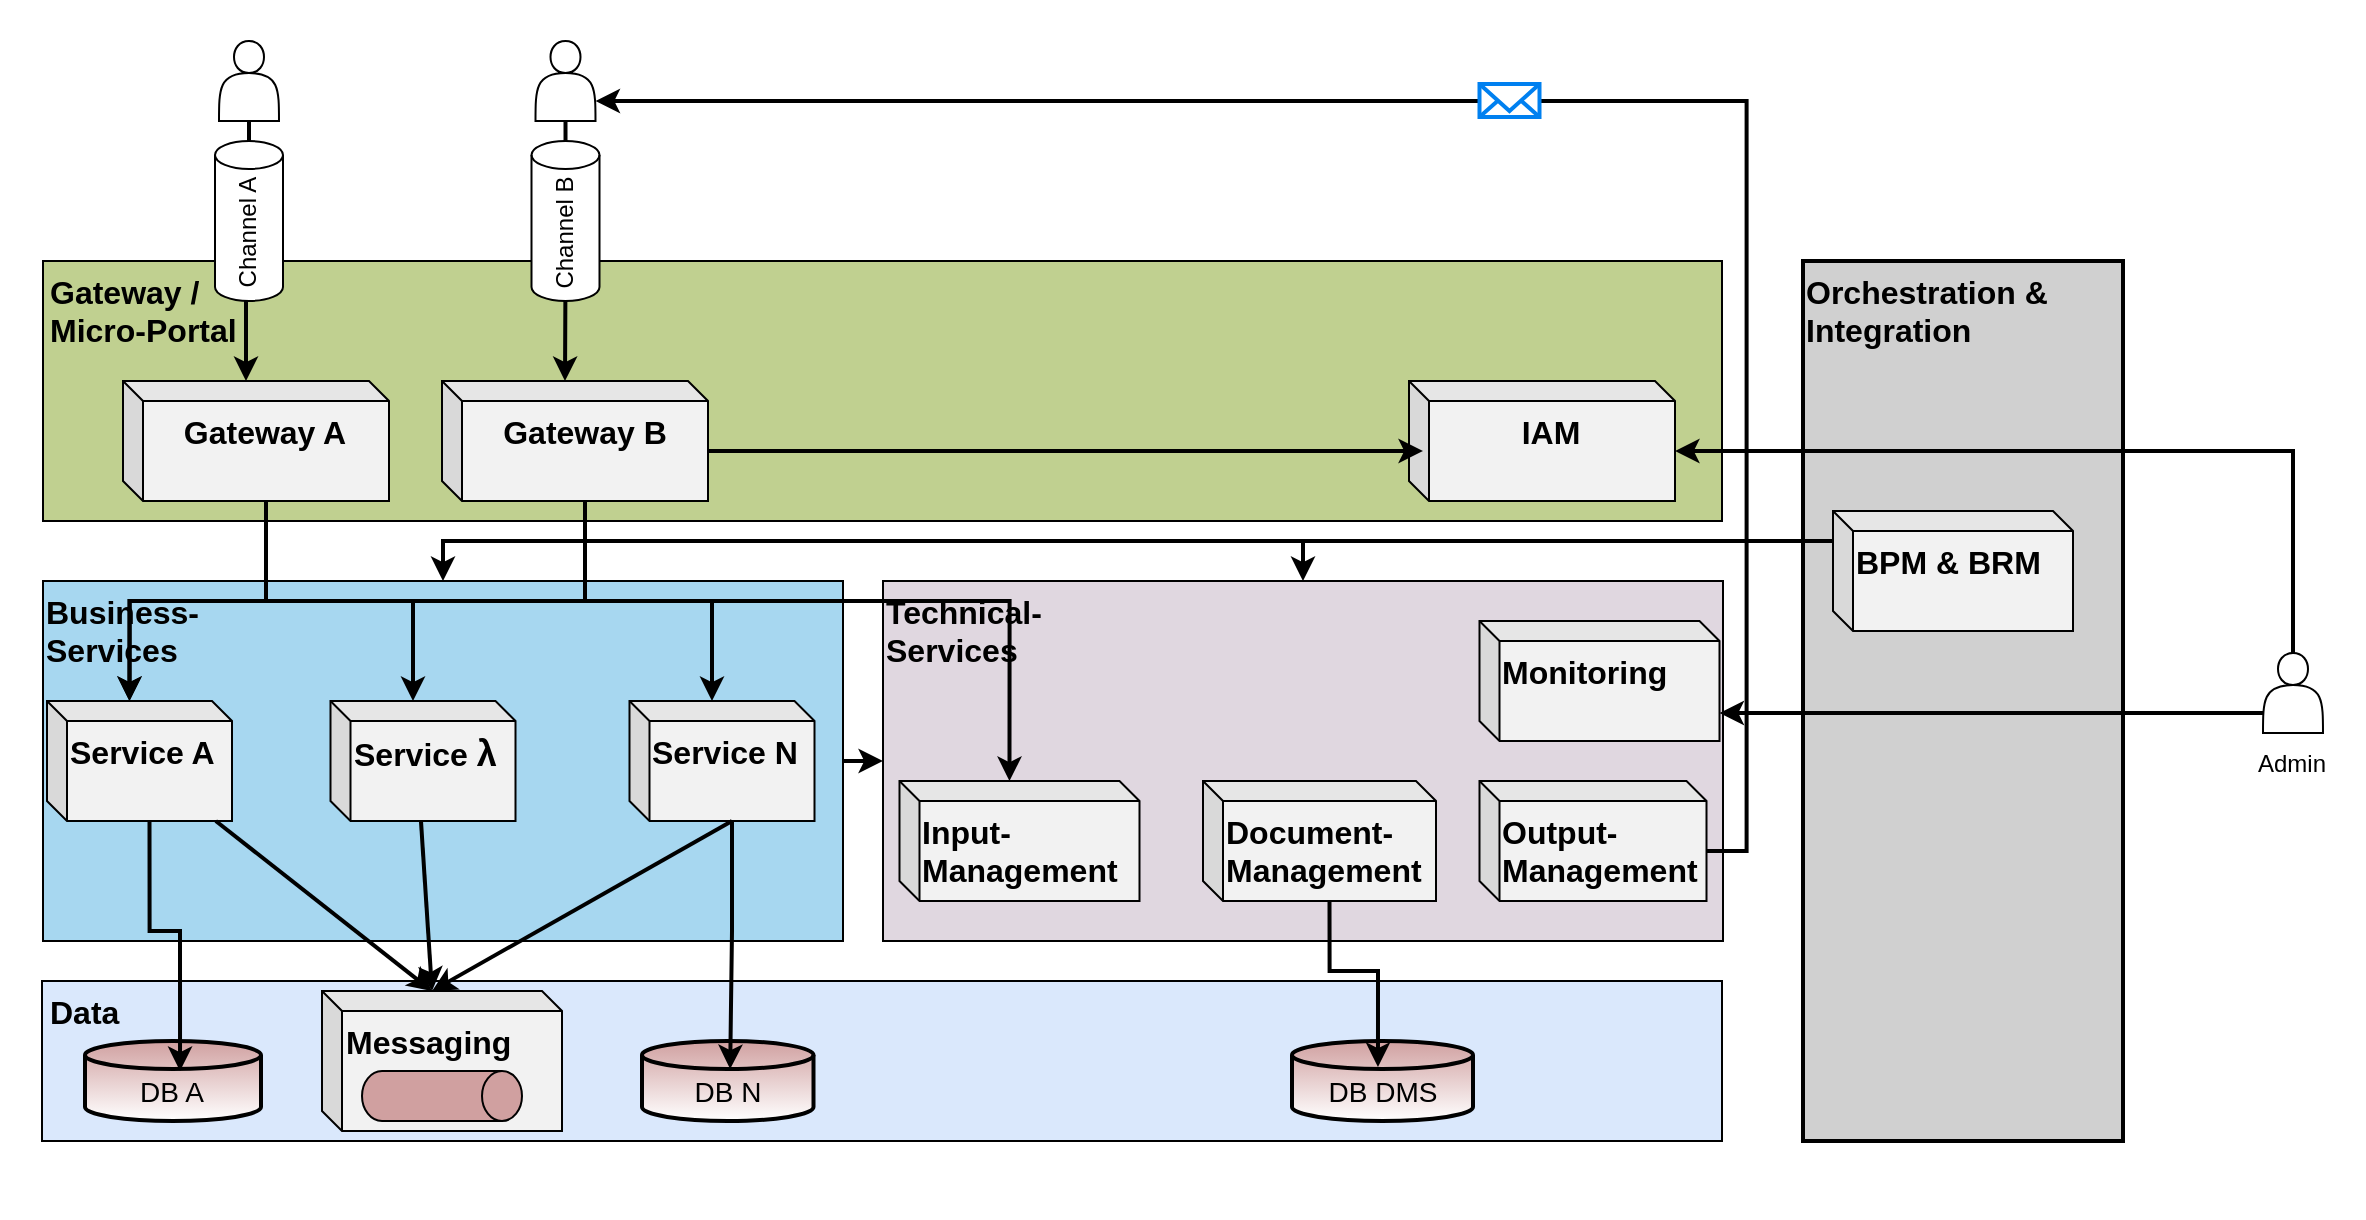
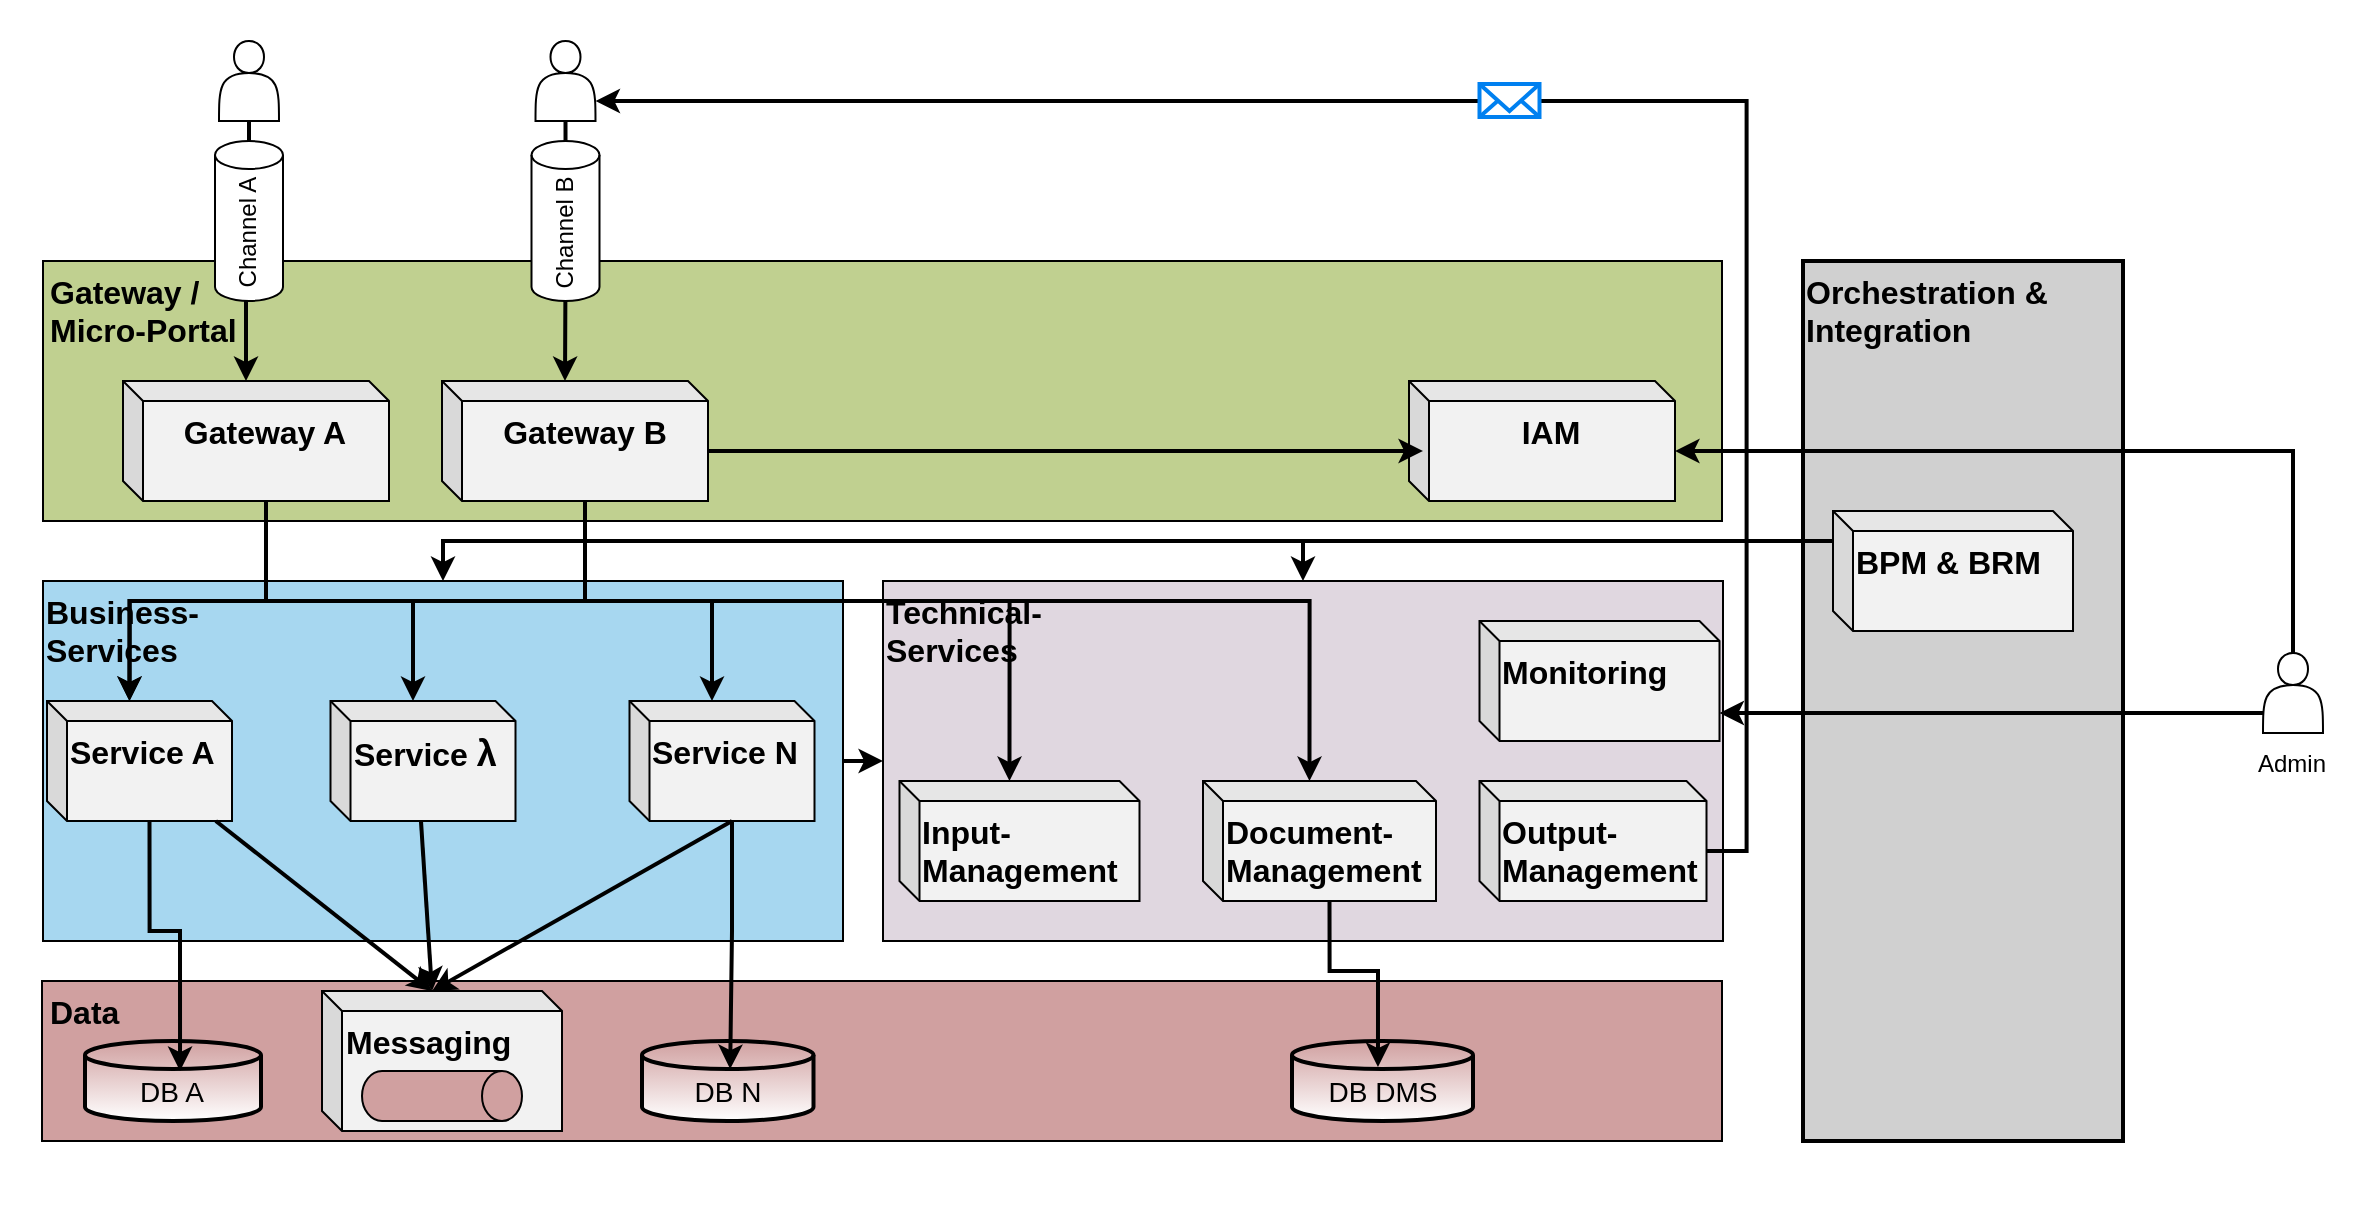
edge "Gateway B" -> "Document- Management": added
node "Data": fillcolor #dae8fc -> #d0a0a0
